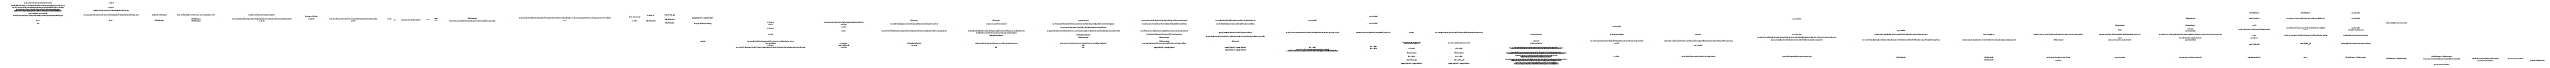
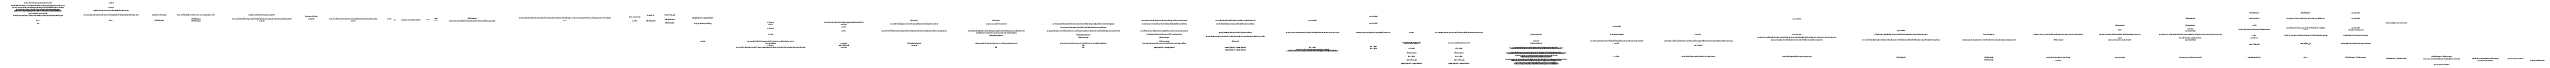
node "You: Wipe the snow from your shoulder.": removed
